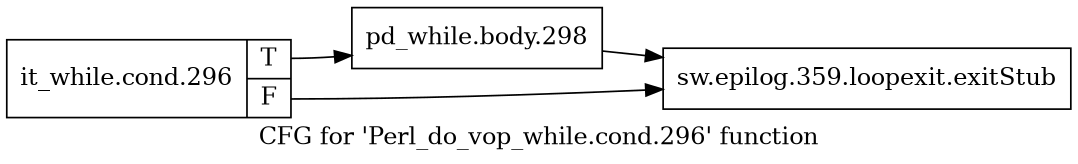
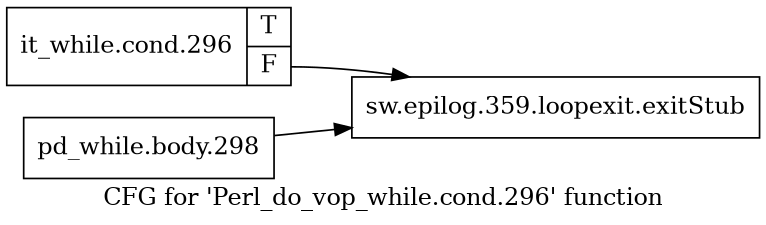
edge "it_while.cond.296" -> "pd_while.body.298": removed
